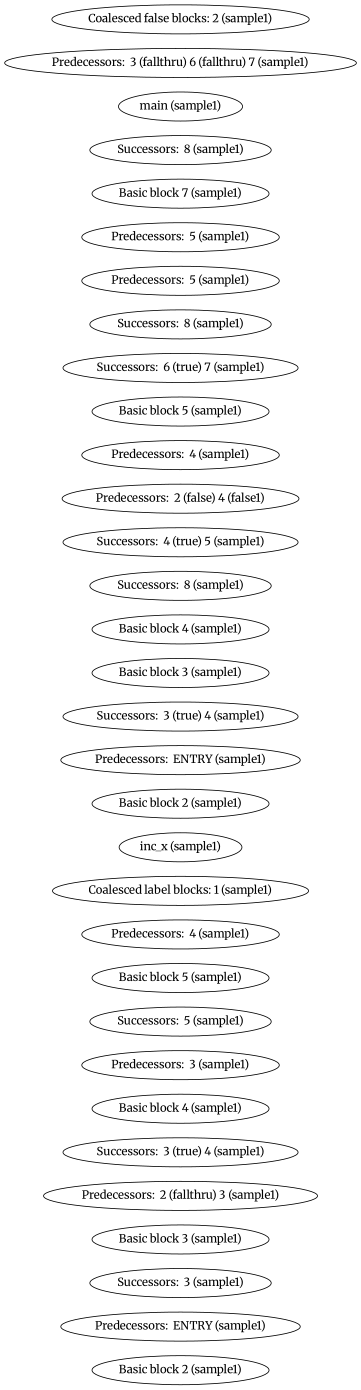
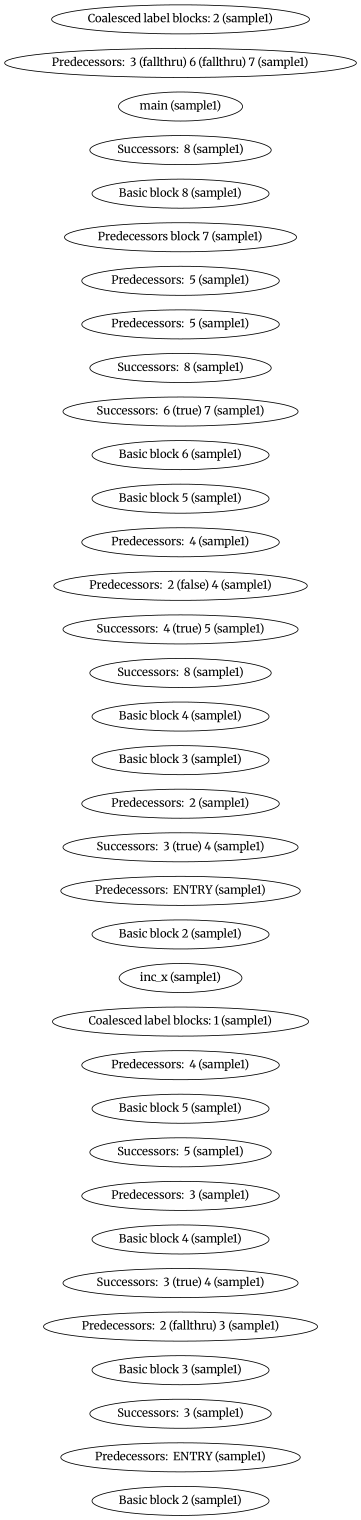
node "Coalesced false blocks: 2 (sample1)": label "Coalesced false blocks: 2 (sample1)" -> "Coalesced label blocks: 2 (sample1)"
node "Basic block 8 (sample1)": added
node "Basic block 7 (sample1)": label "Basic block 7 (sample1)" -> "Predecessors block 7 (sample1)"
node "Basic block 6 (sample1)": added
node "Predecessors:  2 (false) 4 (false1)": label "Predecessors:  2 (false) 4 (false1)" -> "Predecessors:  2 (false) 4 (sample1)"
node "Predecessors:  2 (sample1)": added
